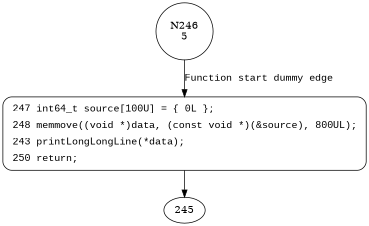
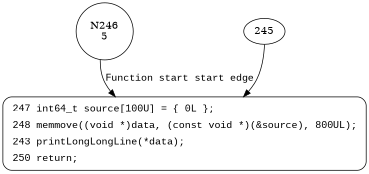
edge "N246 5" -> "247": label "Function start dummy edge" -> "Function start start edge"
edge "247" -> "245": reversed
